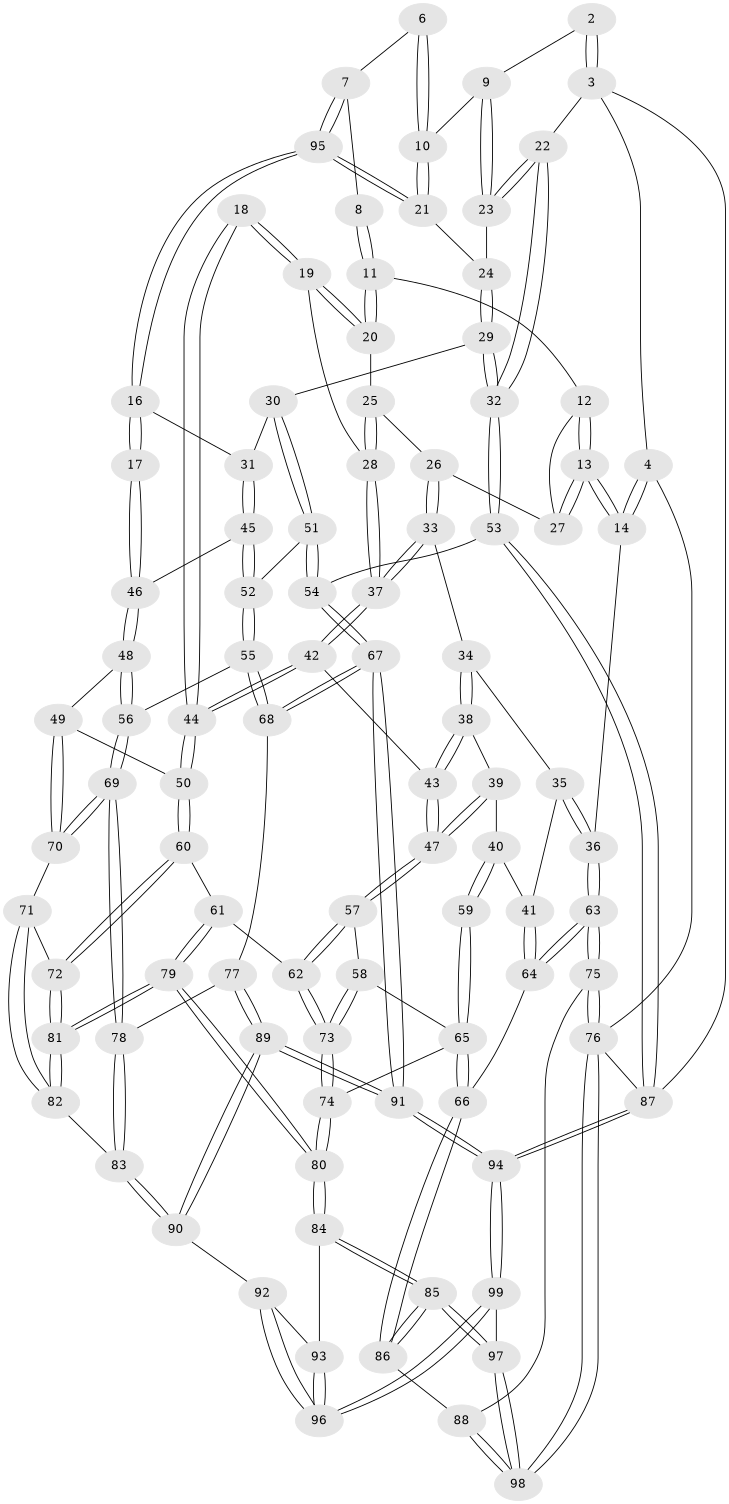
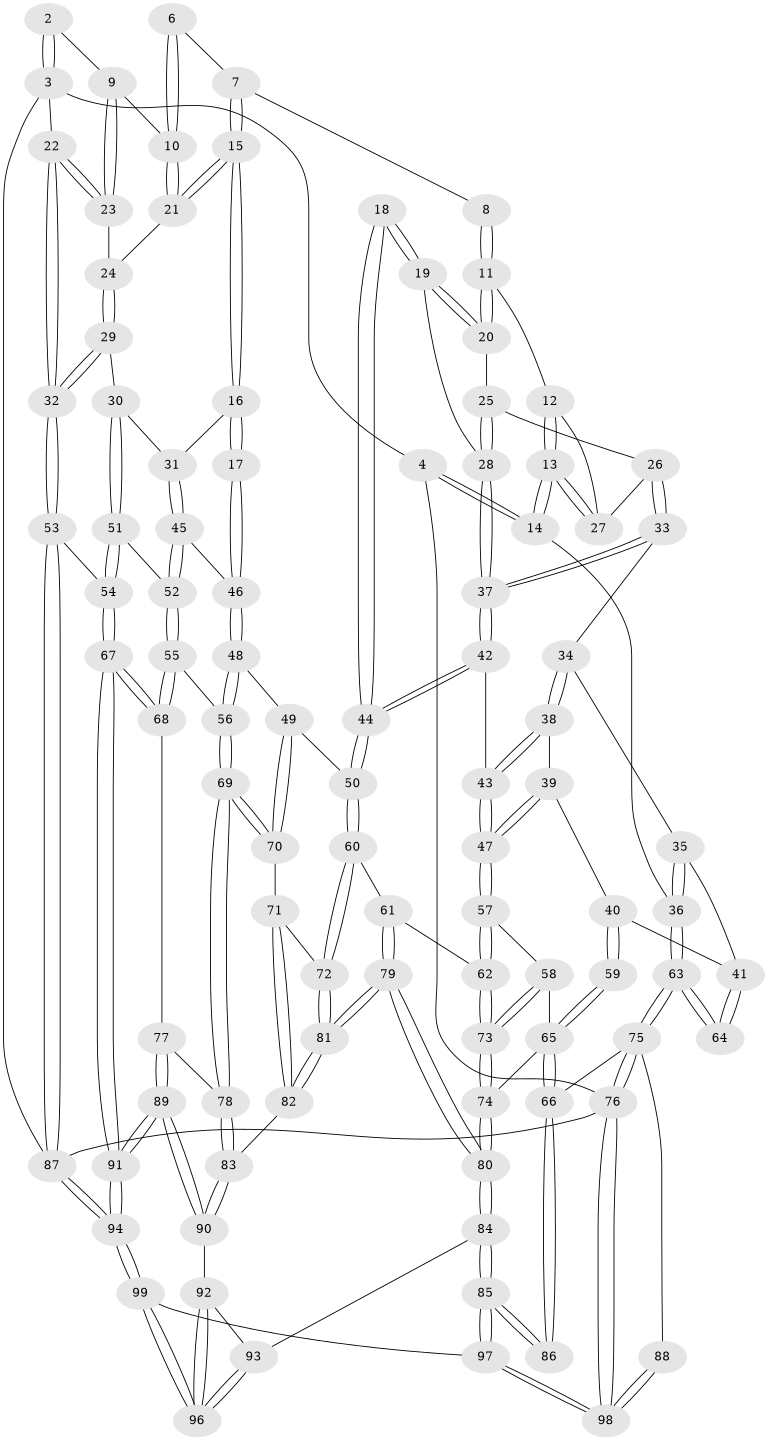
node "95": label "95" -> "15"
edge "64" -- "66": now "75" -- "66"
edge "86" -- "88": removed
